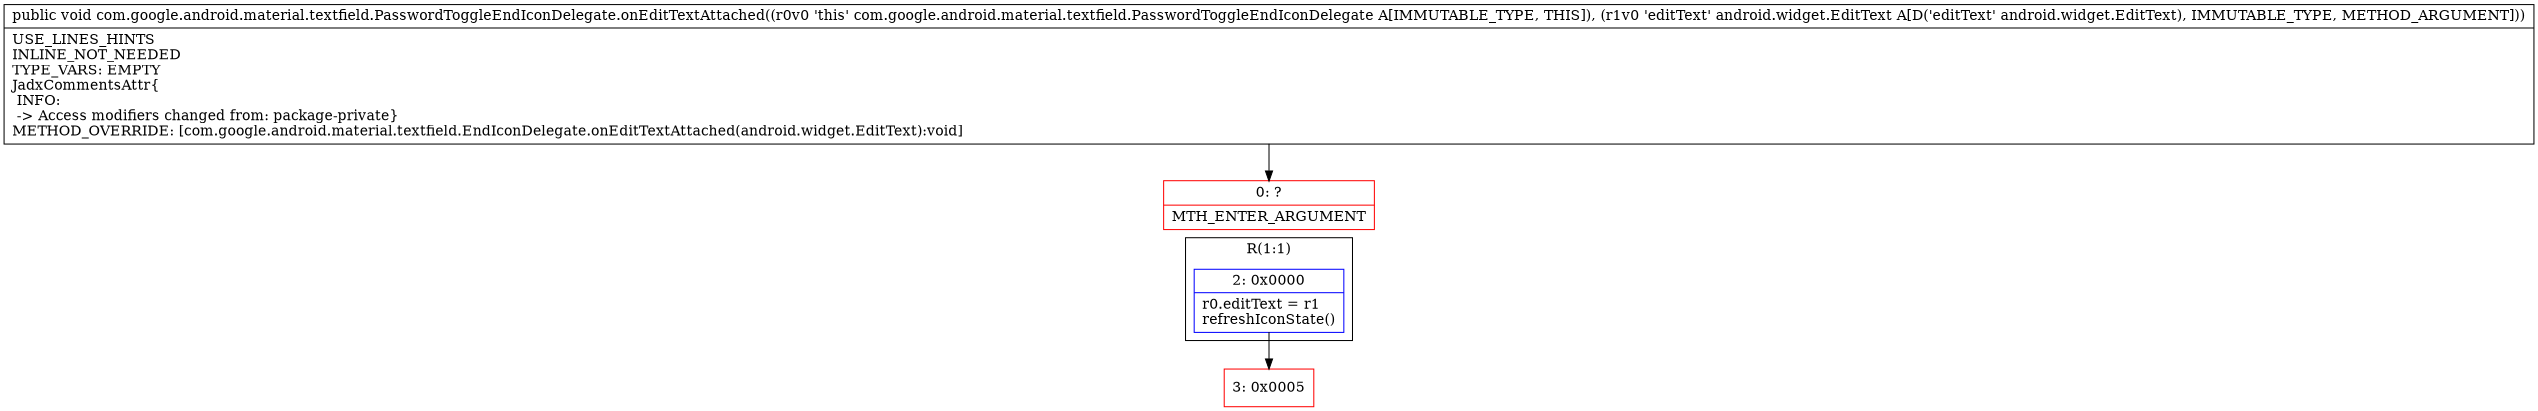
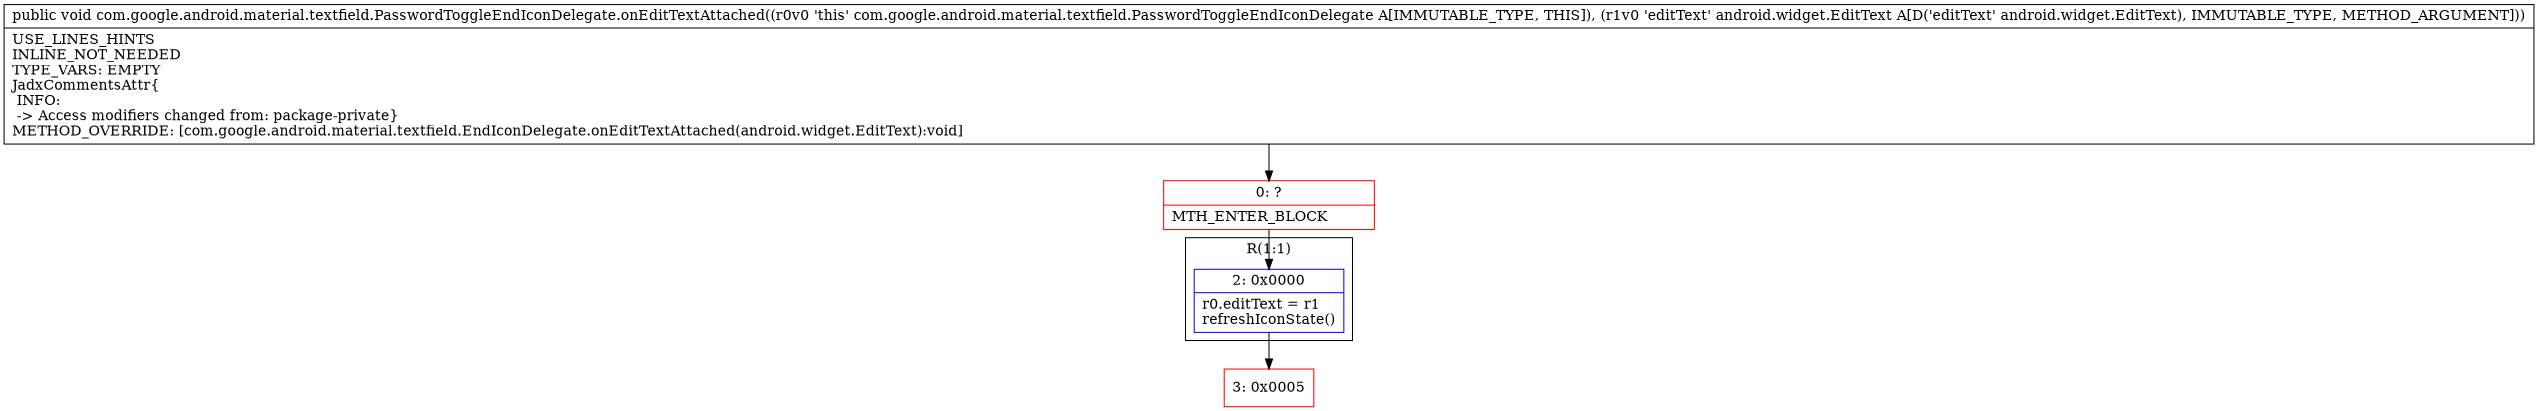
node "0: ?": text "MTH_ENTER_ARGUMENT" -> "MTH_ENTER_BLOCK"
edge "0: ?" -> "2: 0x0000": added
